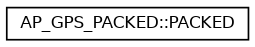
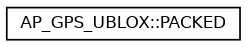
node "AP_GPS_PACKED::PACKED": label "AP_GPS_PACKED::PACKED" -> "AP_GPS_UBLOX::PACKED"
